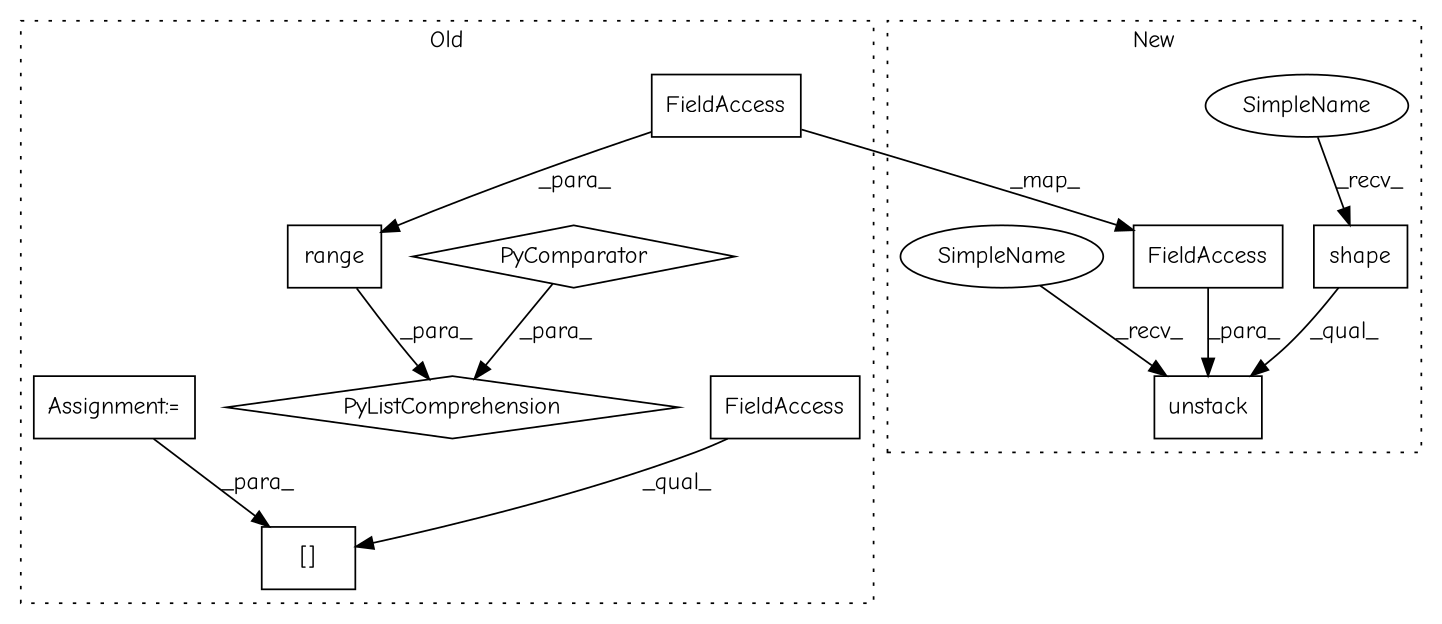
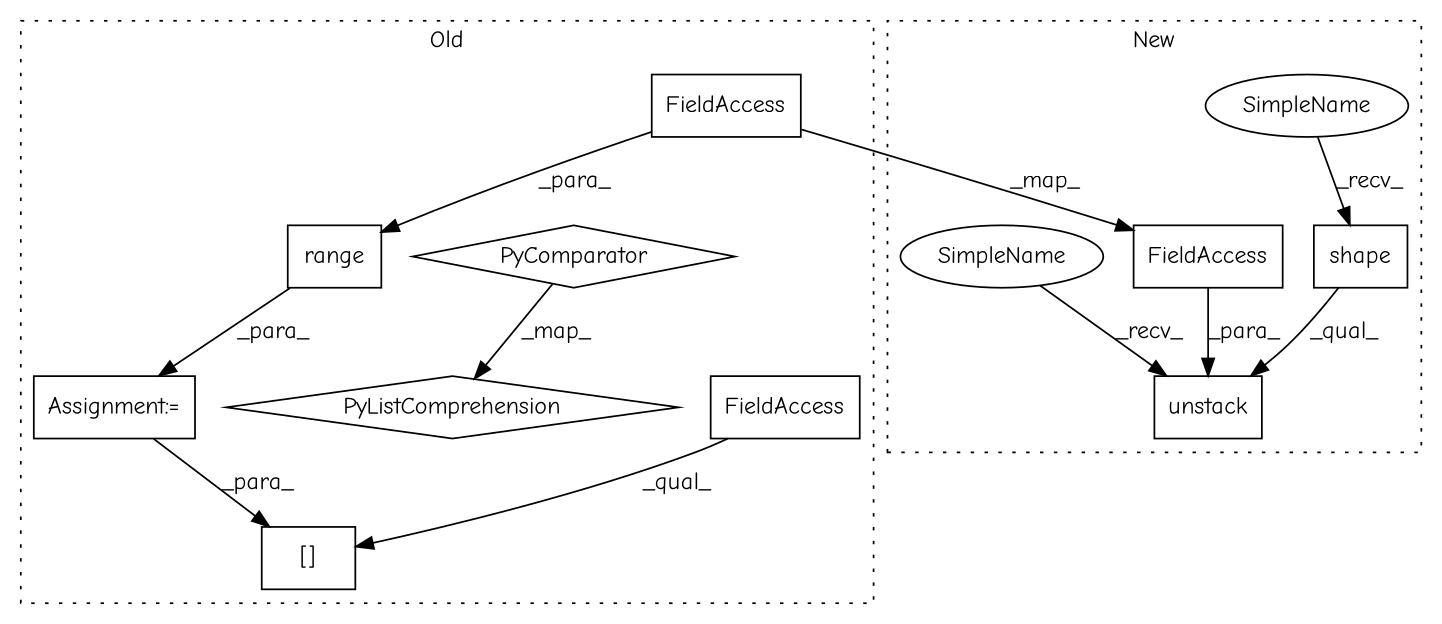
edge "range" -> "PyListComprehension": now "range" -> "Assignment:="
edge "PyComparator" -> "PyListComprehension": label "_para_" -> "_map_"
